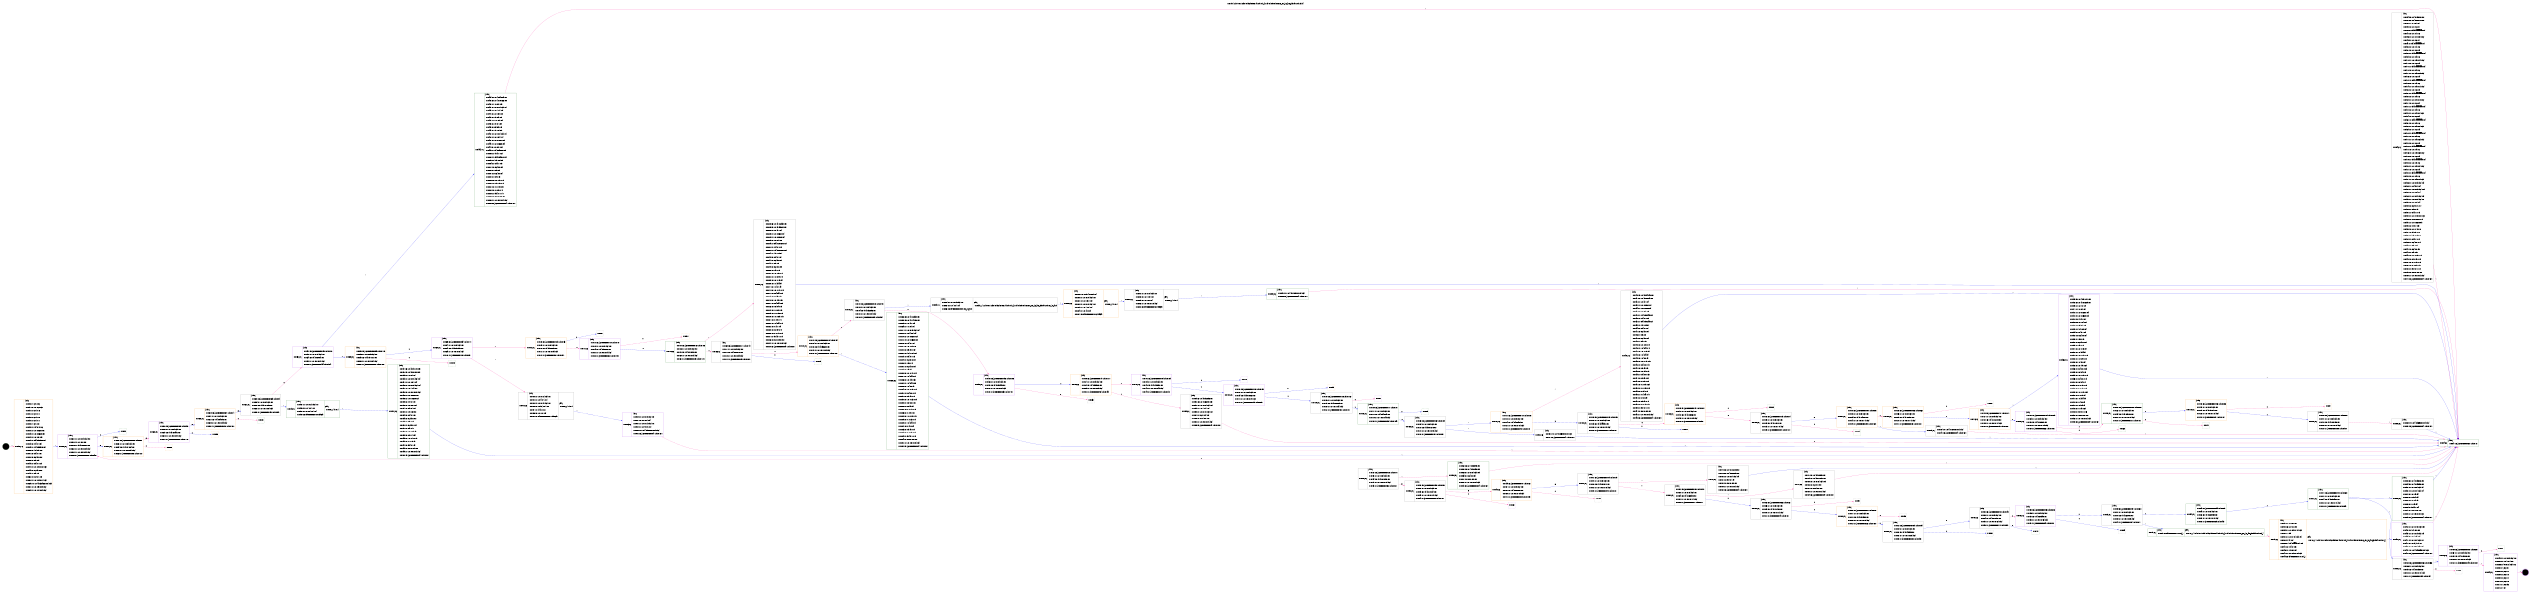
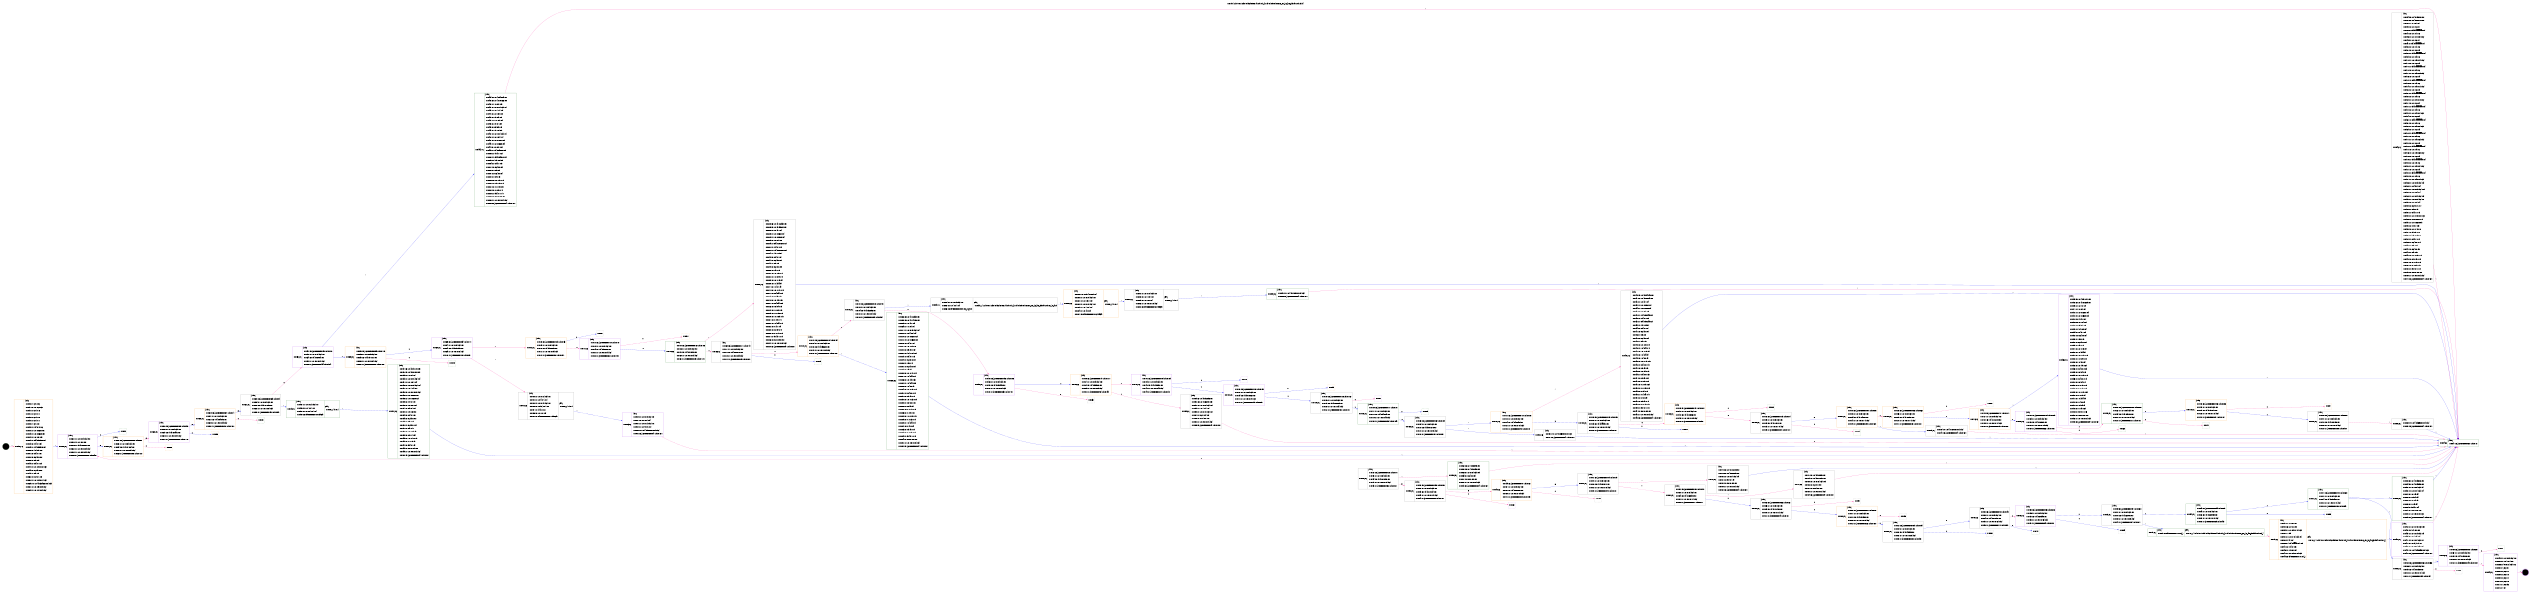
node "0x40245d": added
